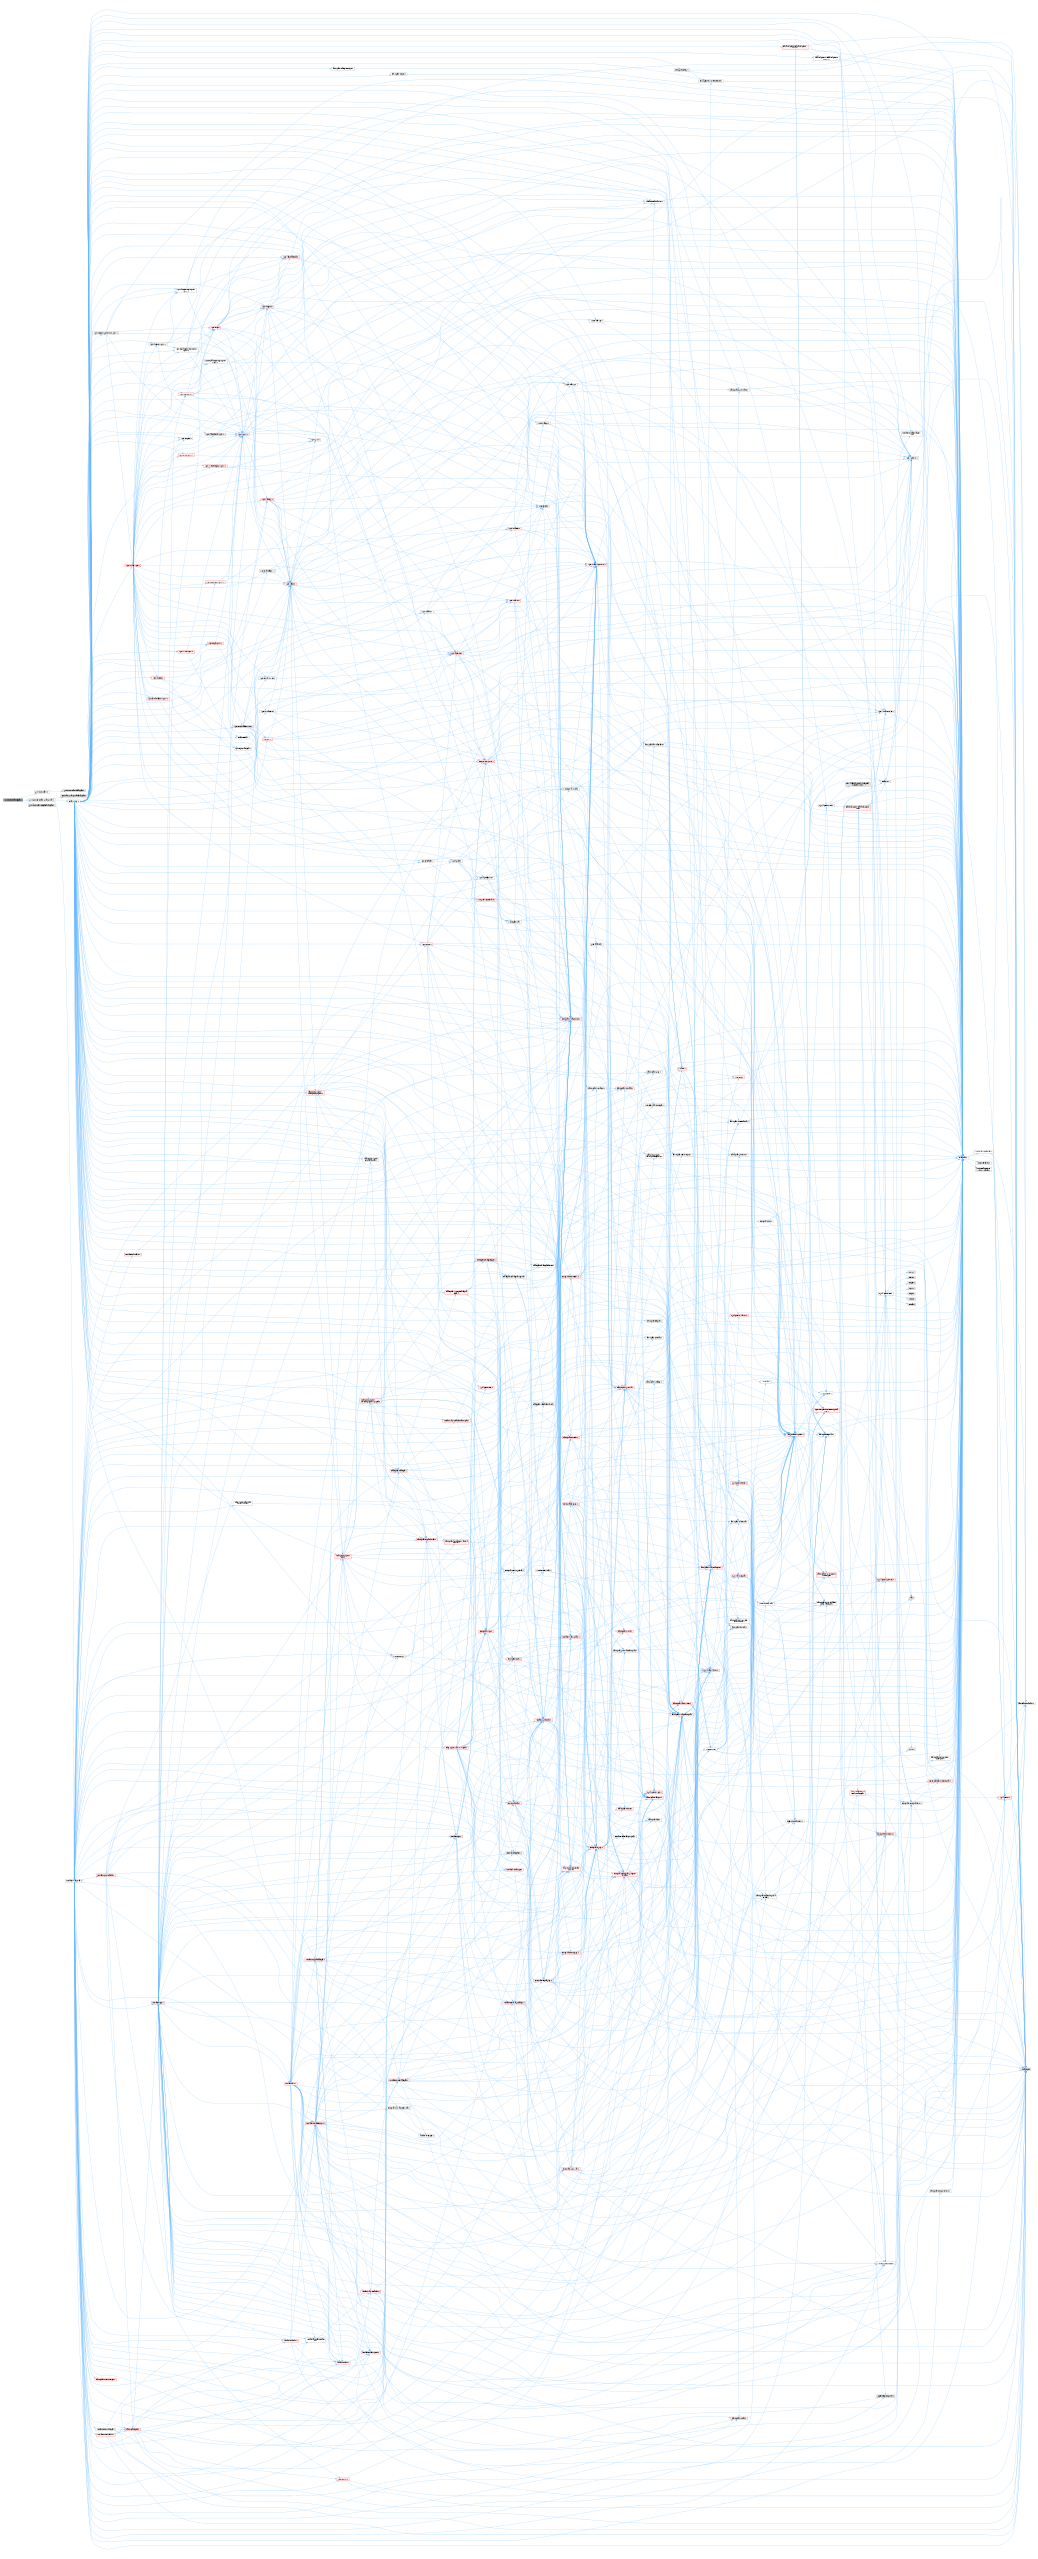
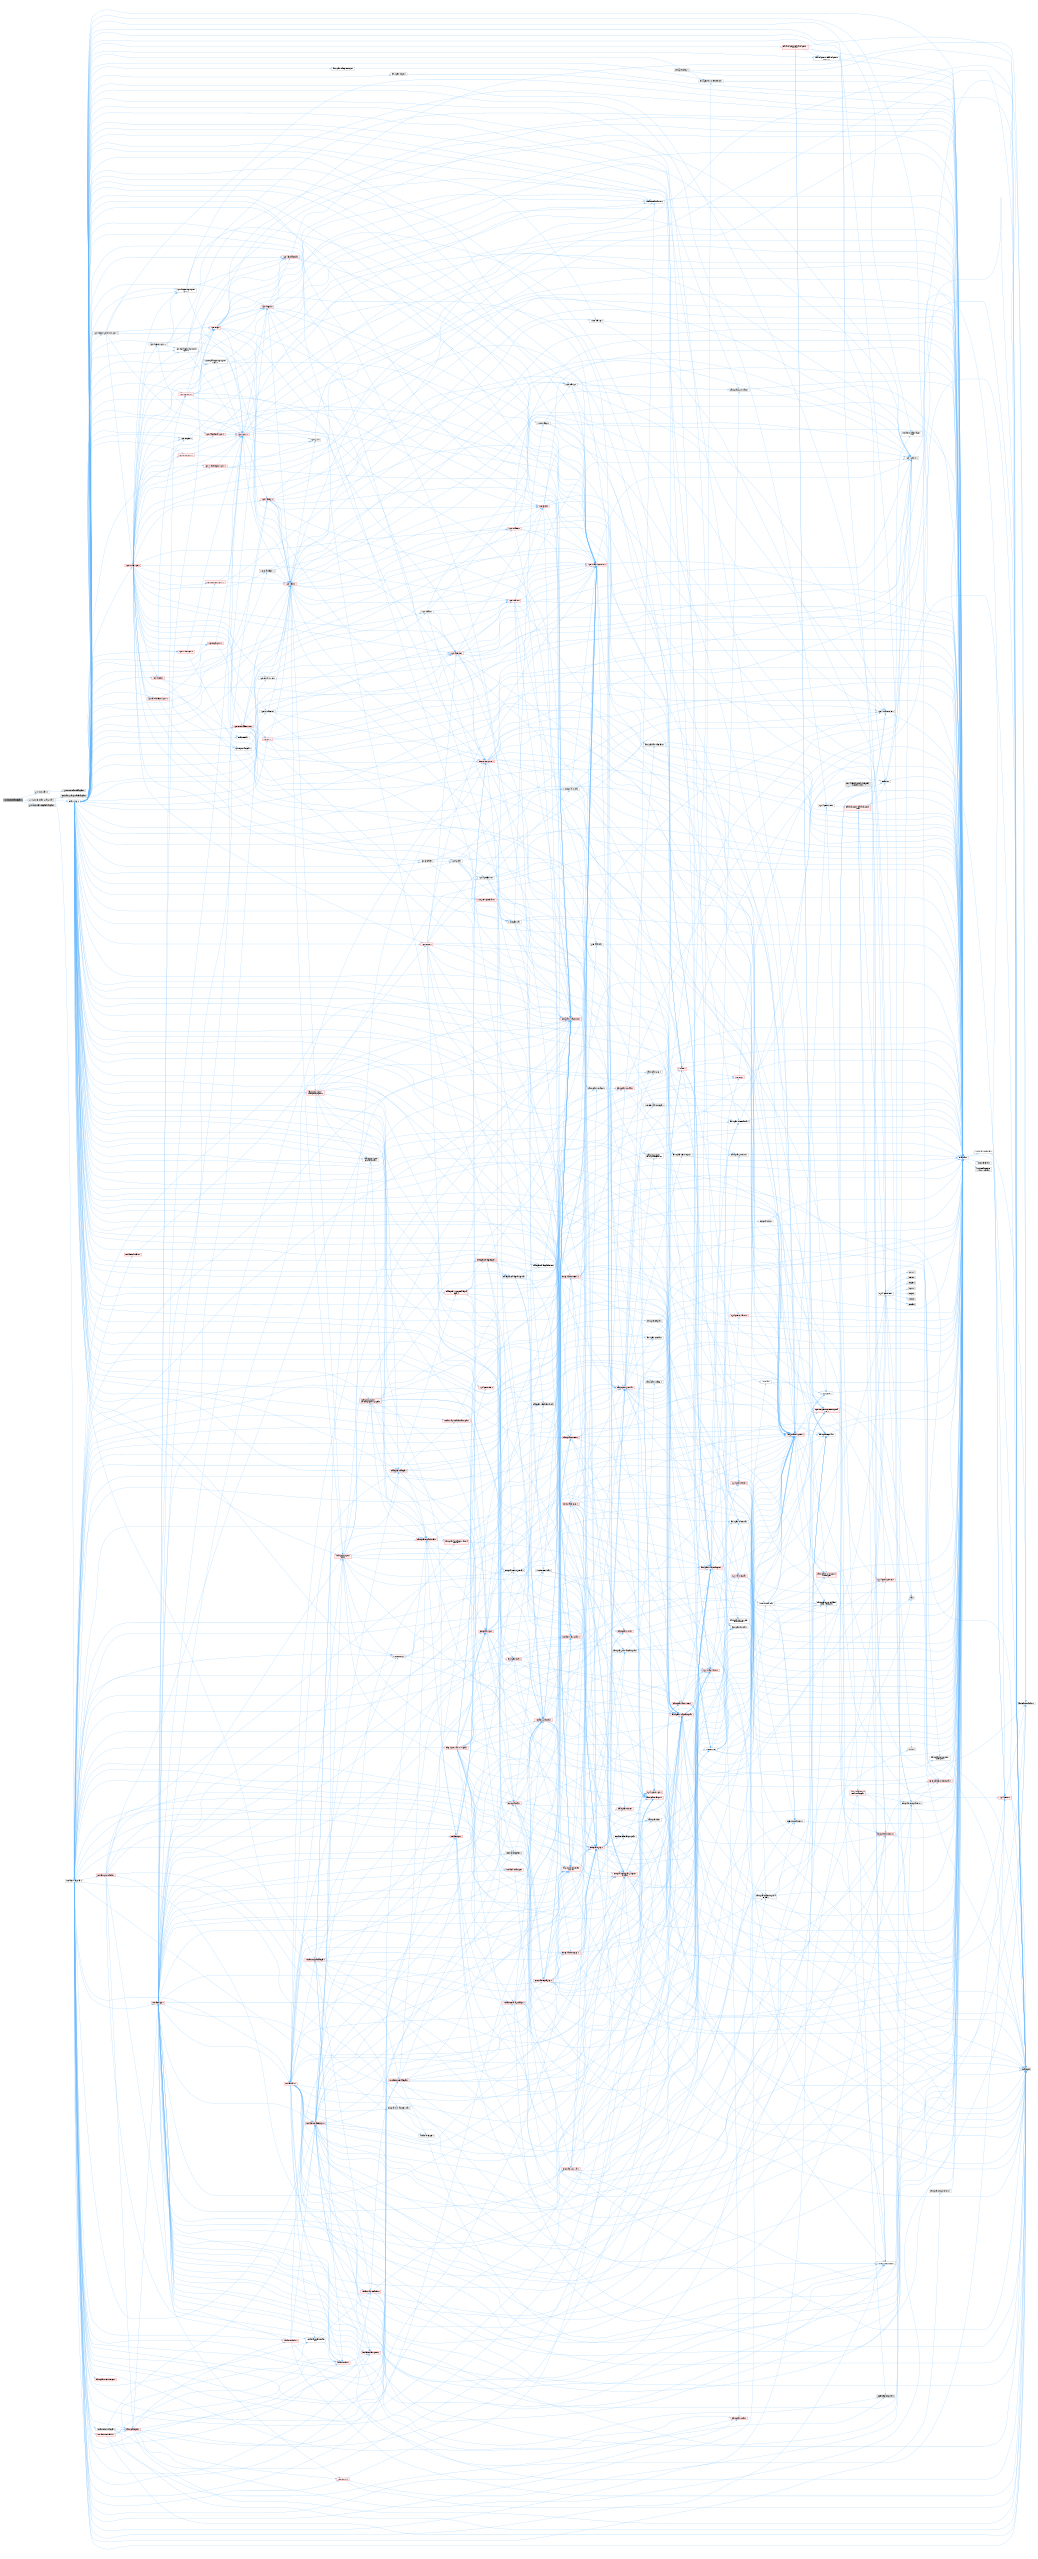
node "Serialization/Serialized PropertyScope.h": removed
